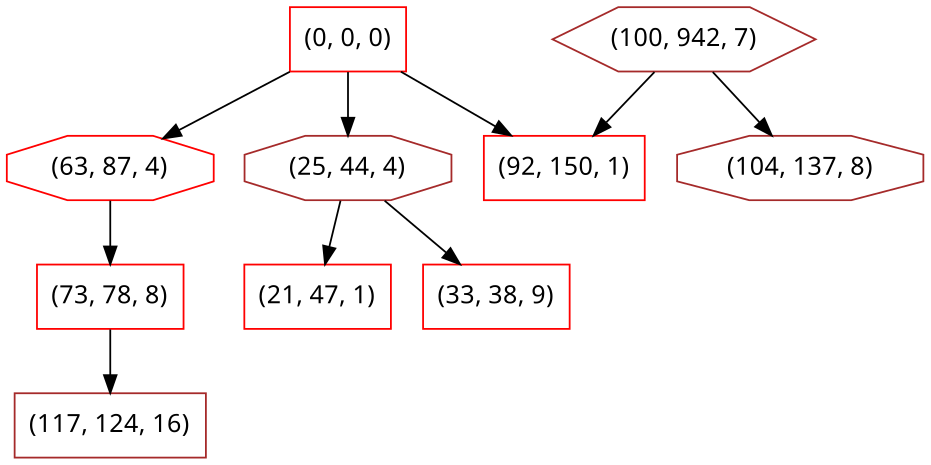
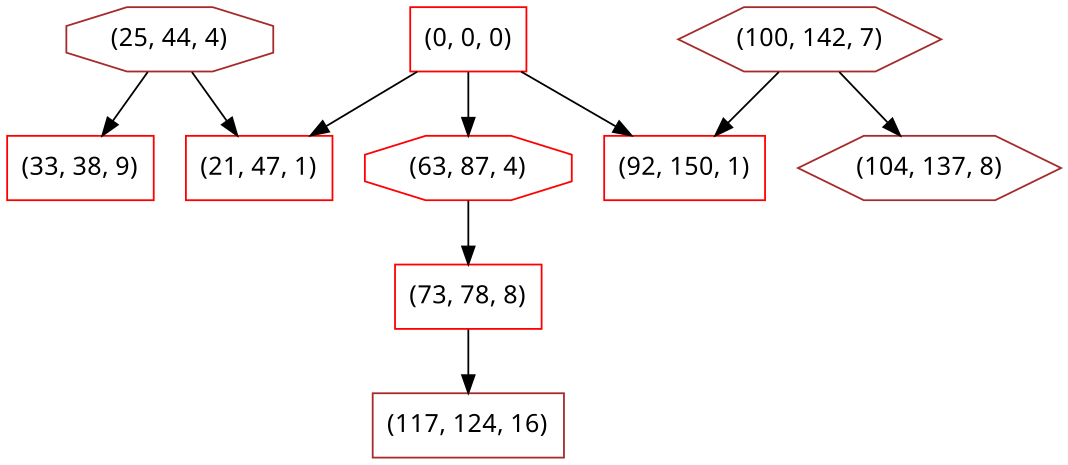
node "(100, 942, 7)": label "(100, 942, 7)" -> "(100, 142, 7)"
edge "(0, 0, 0)" -> "(25, 44, 4)": now "(0, 0, 0)" -> "(21, 47, 1)"
node "(104, 137, 8)": shape octagon -> hexagon
